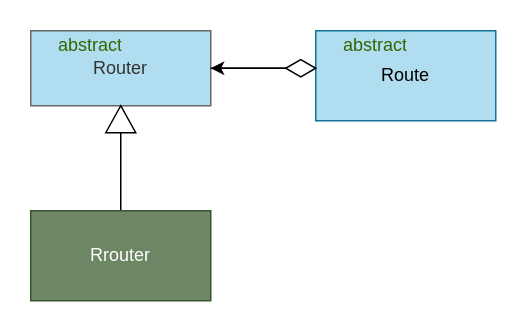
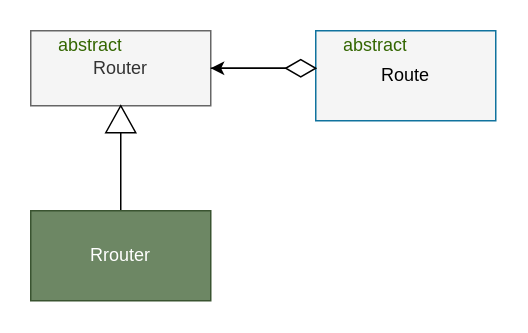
node "Router": fillcolor #b1ddf0 -> #f5f5f5
node "Route": fillcolor #b1ddf0 -> #f5f5f5
